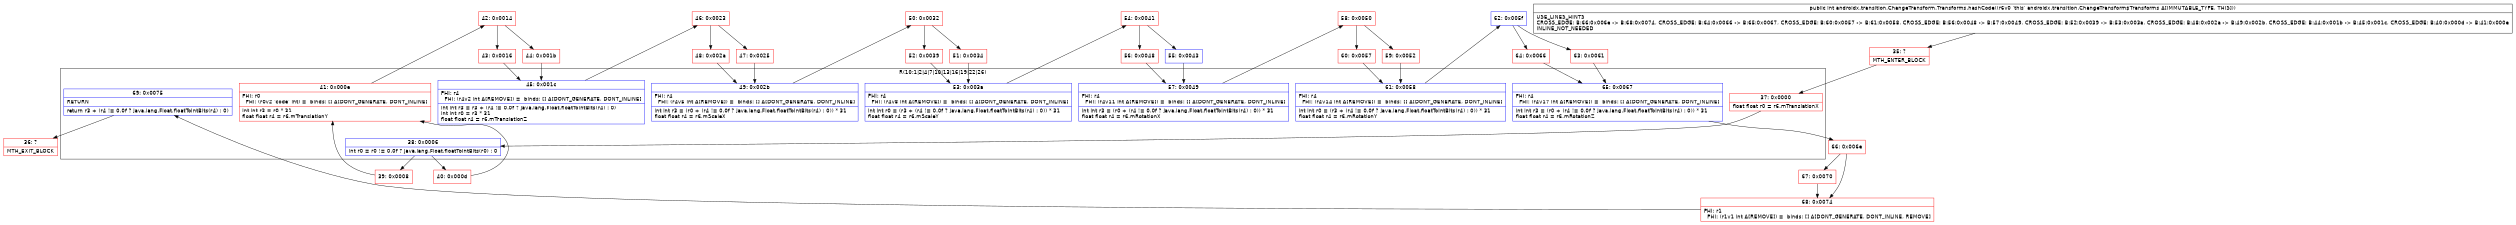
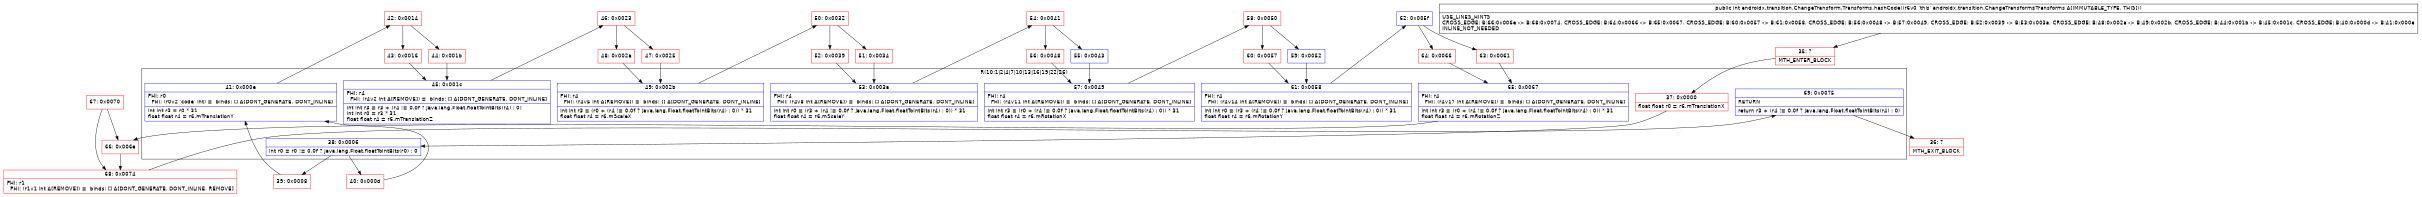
node "59: 0x0052": color red -> blue
node "41: 0x000e": color red -> blue
edge "66: 0x006e" -> "67: 0x0070": reversed
